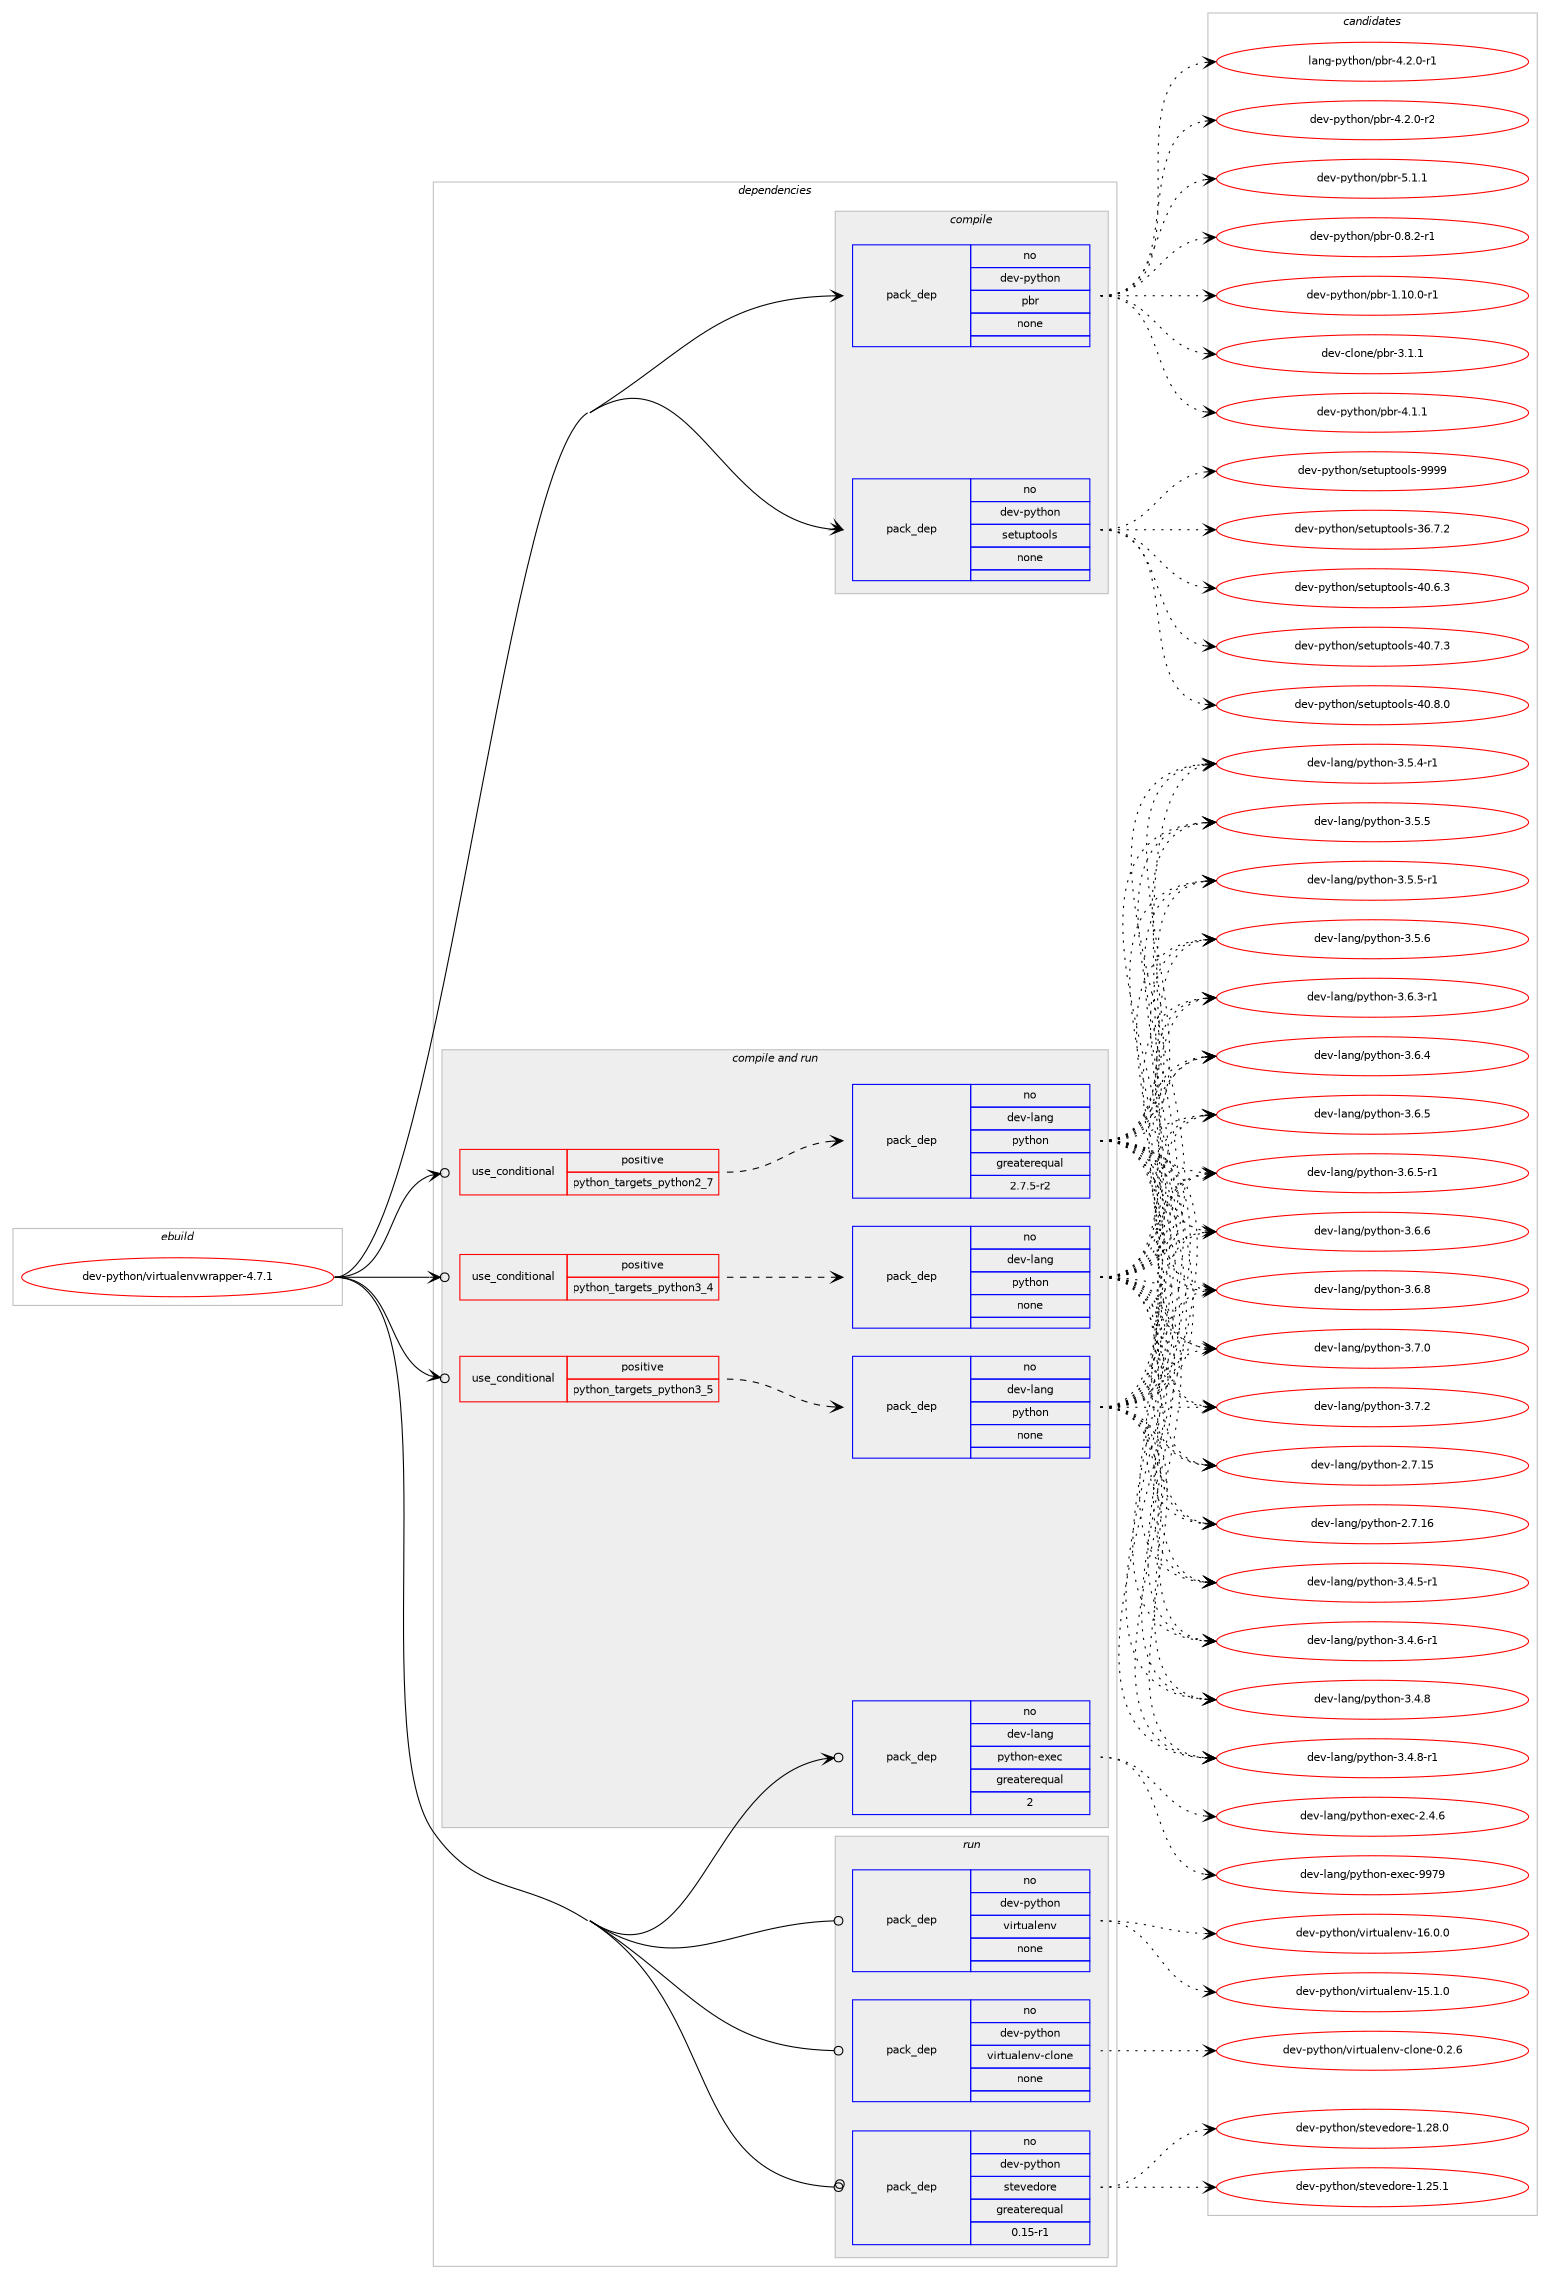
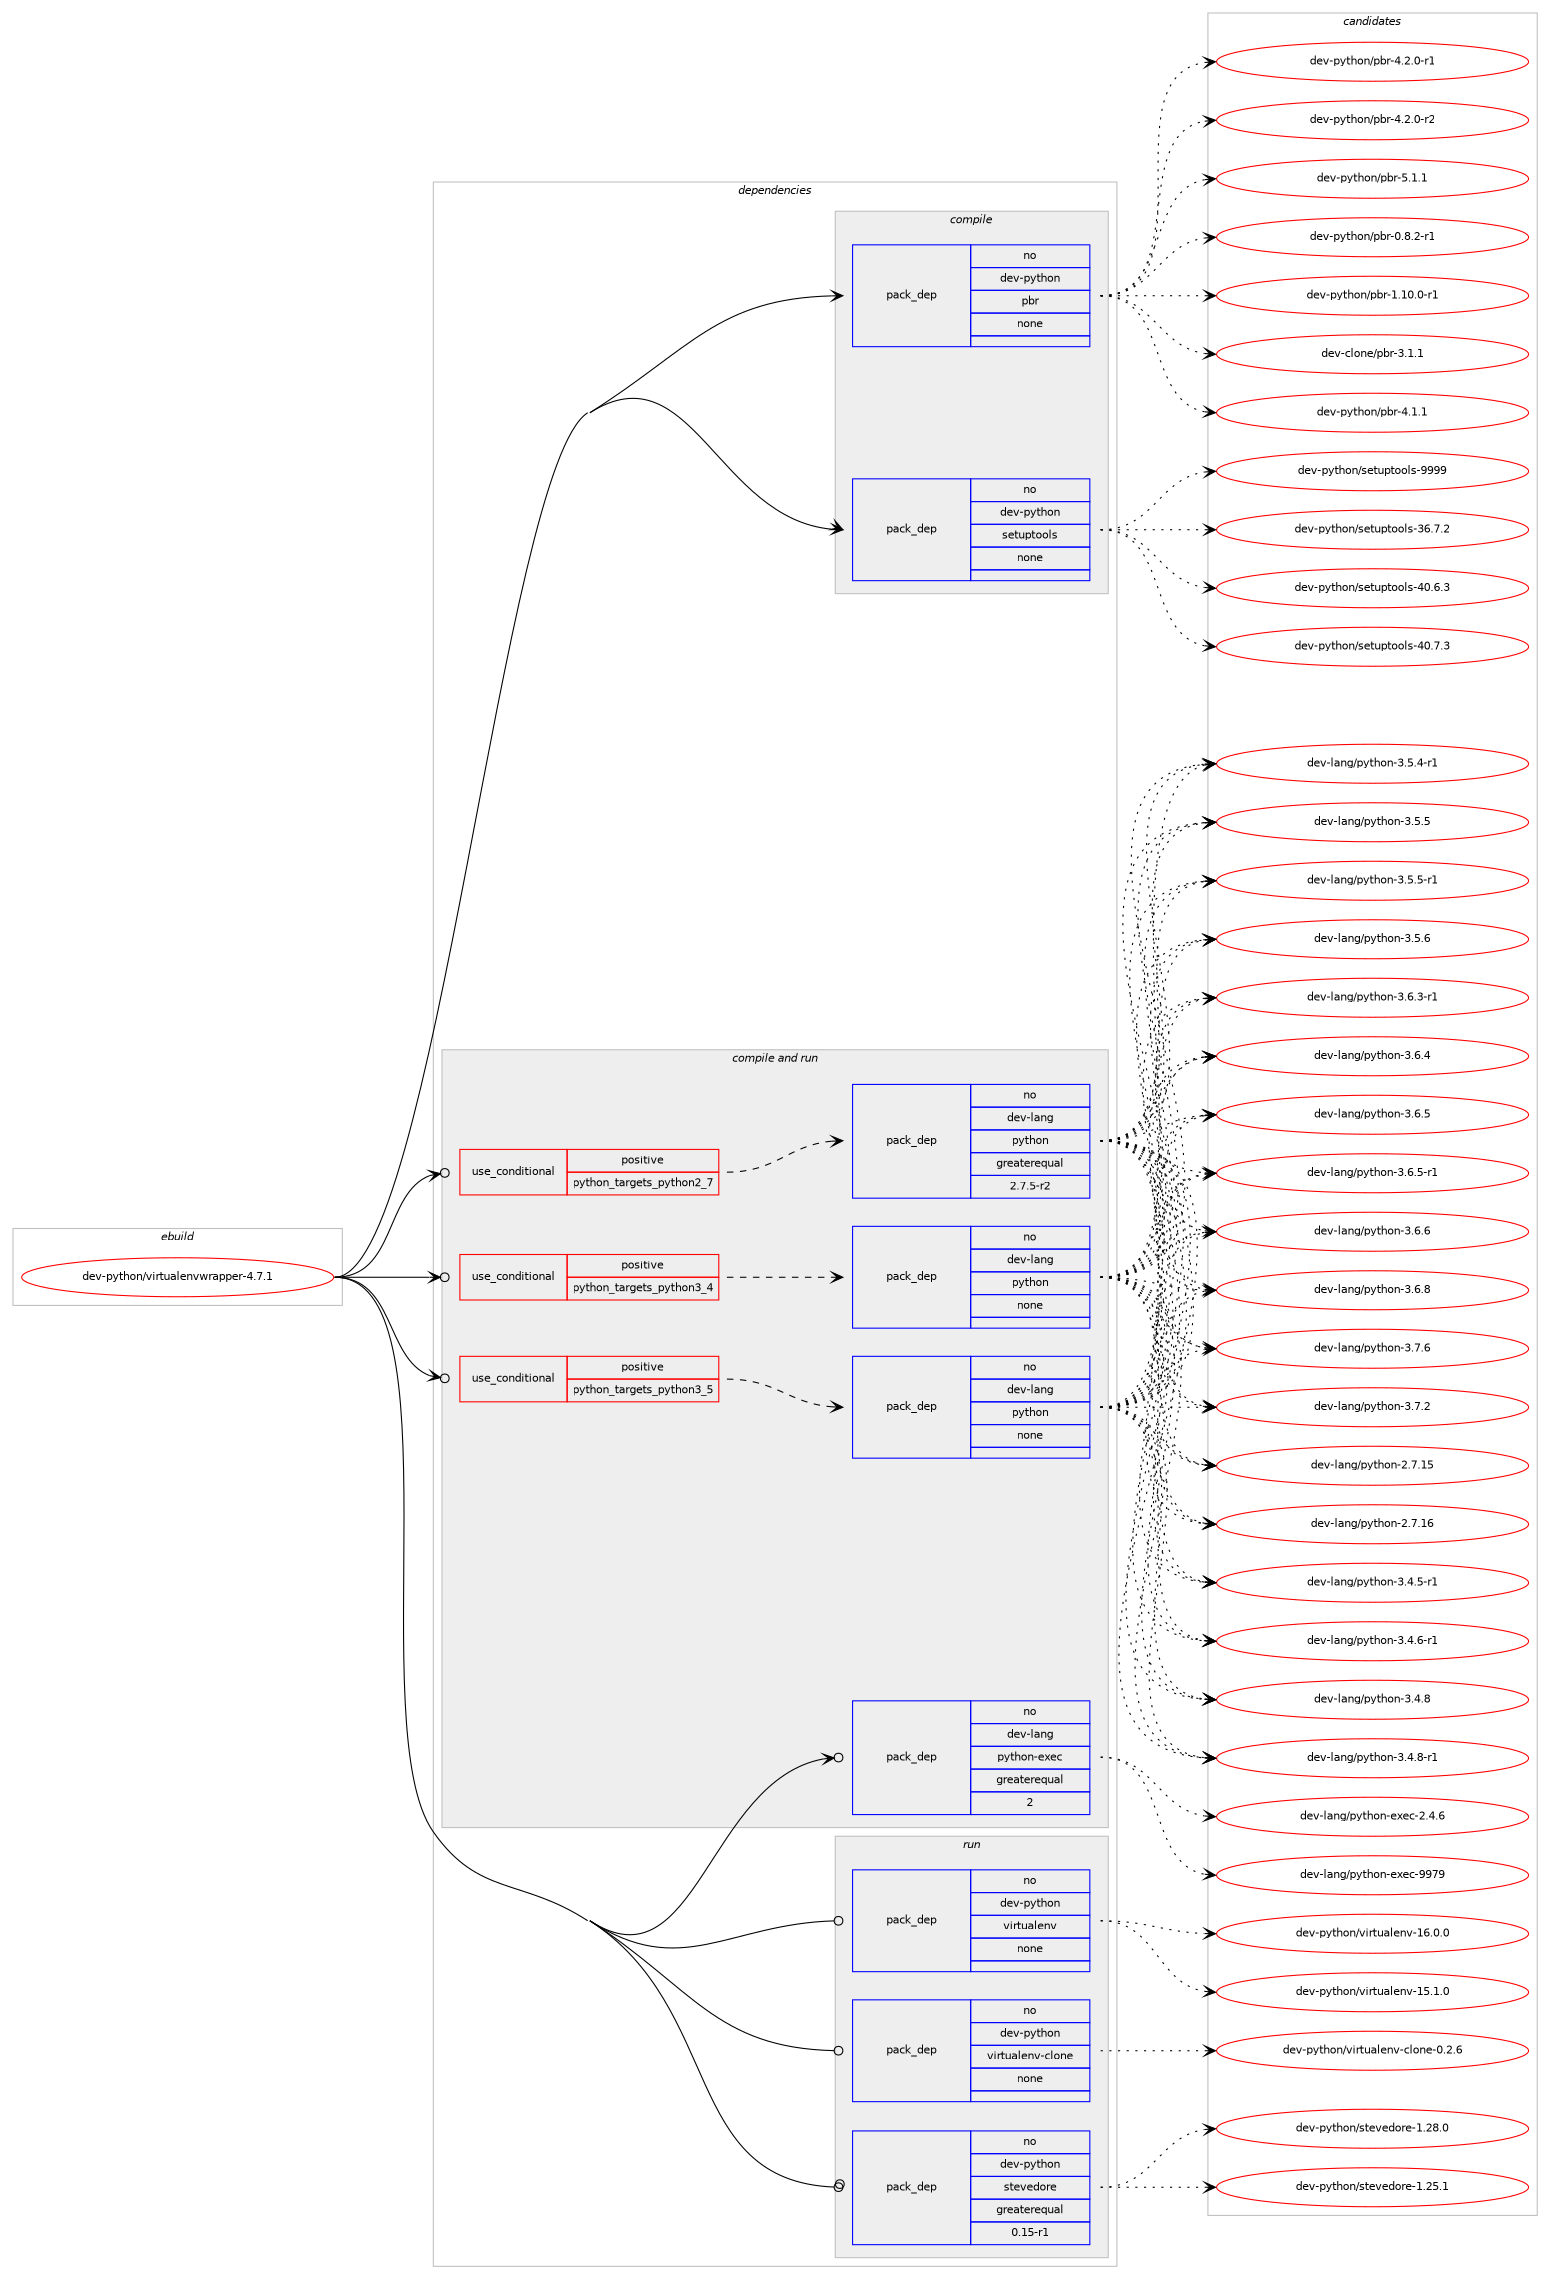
node "lang-python/pbr-4.2.0-r1": label "lang-python/pbr-4.2.0-r1" -> "dev-python/pbr-4.2.0-r1"
node "dev-python/setuptools-40.8.0": removed
node "dev-lang/python-3.7.0": label "dev-lang/python-3.7.0" -> "dev-lang/python-3.7.6"
